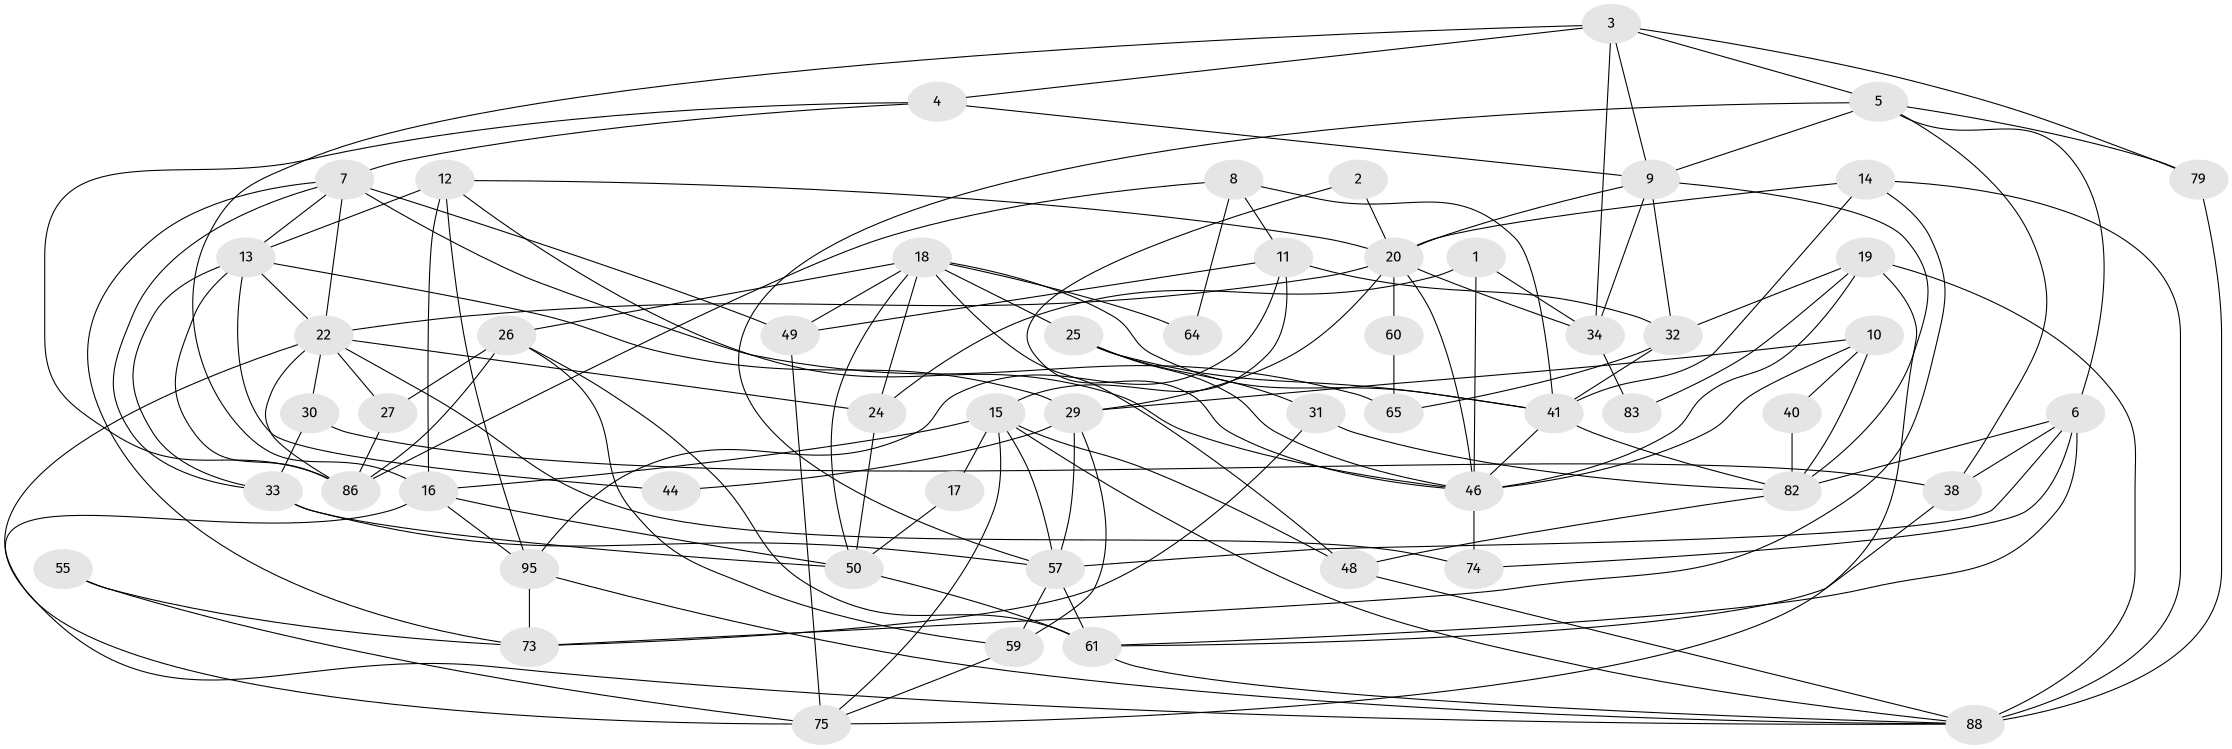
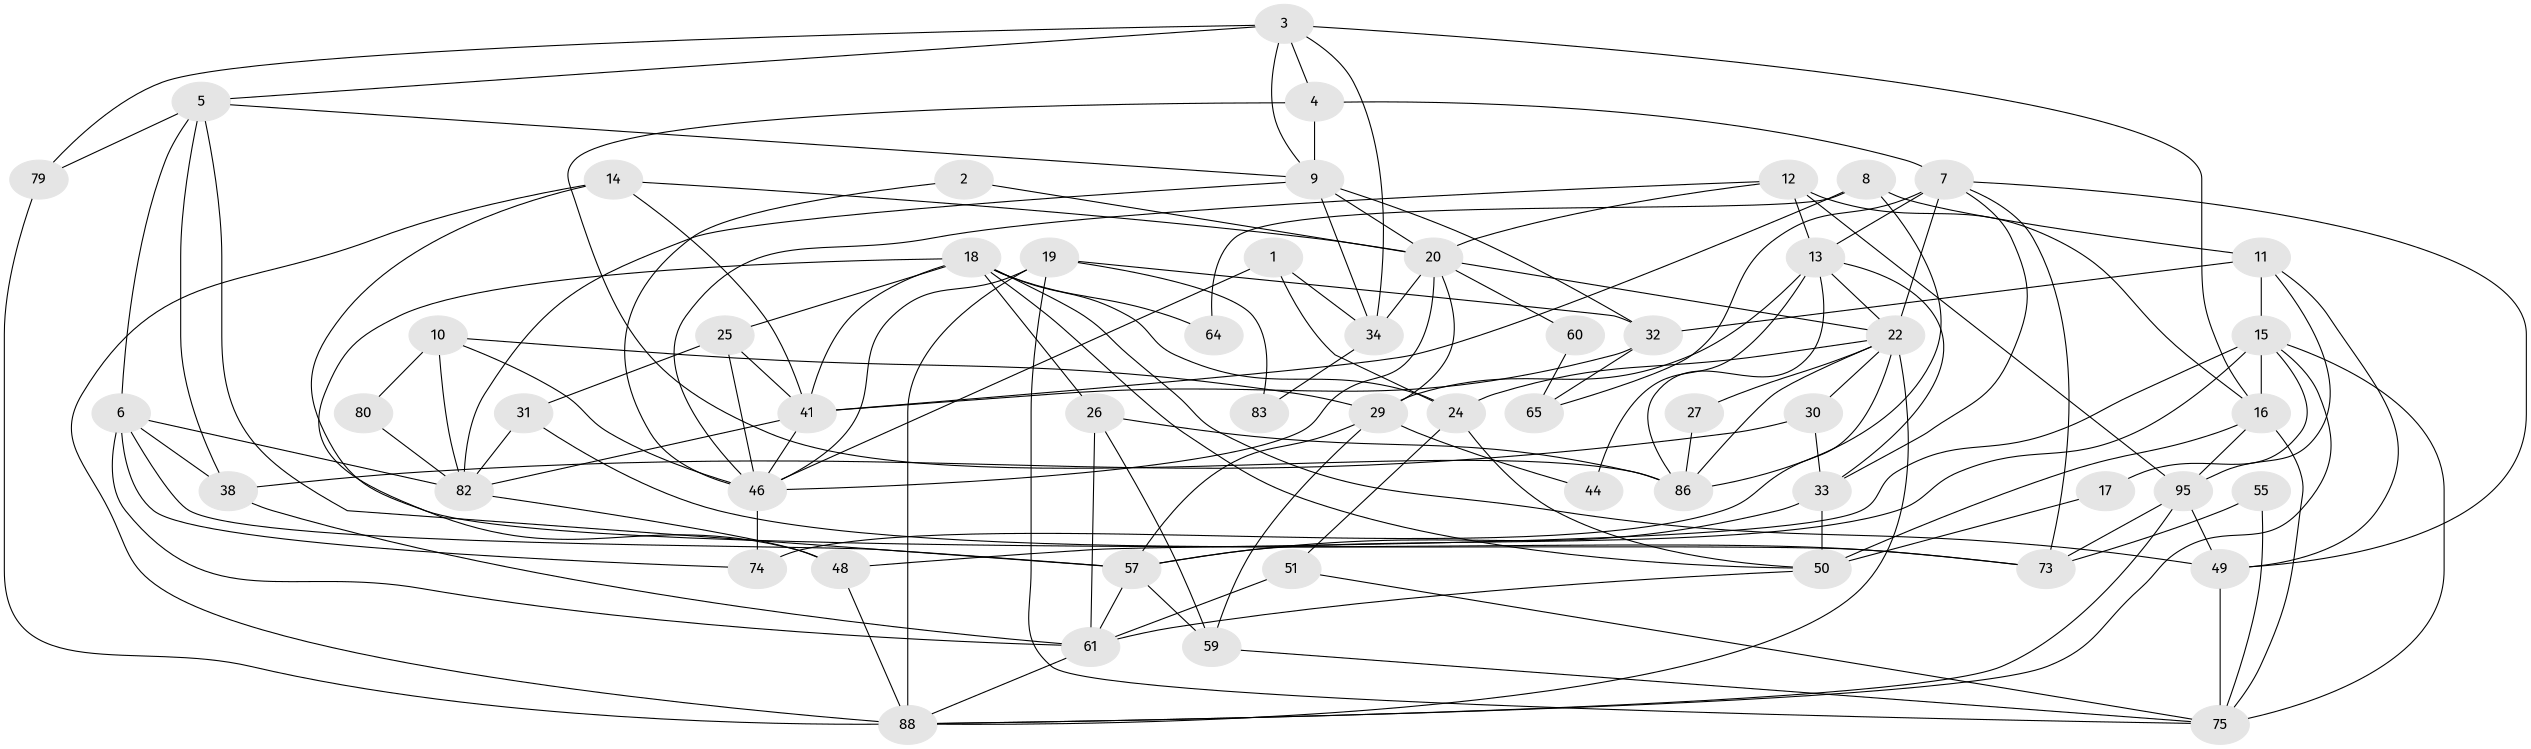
edge "26" -- "27": removed
node "40": label "40" -> "80"
edge "95" -- "49": added
node "51": added
